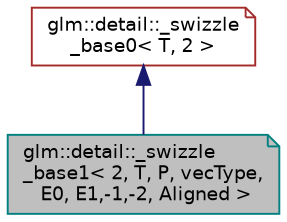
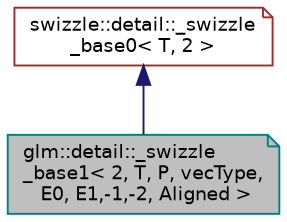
node "glm::detail::_swizzle _base0< T, 2 >": label "glm::detail::_swizzle _base0< T, 2 >" -> "swizzle::detail::_swizzle _base0< T, 2 >"
